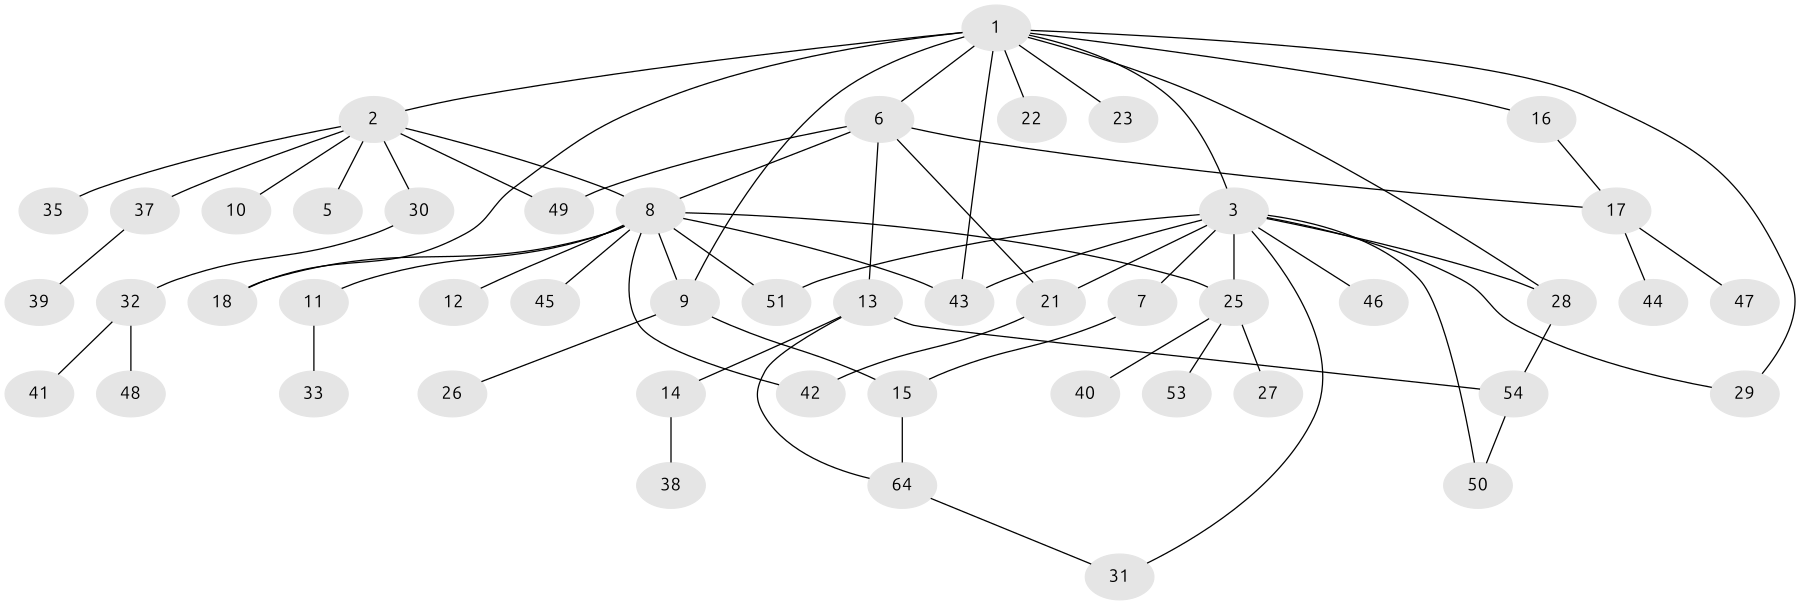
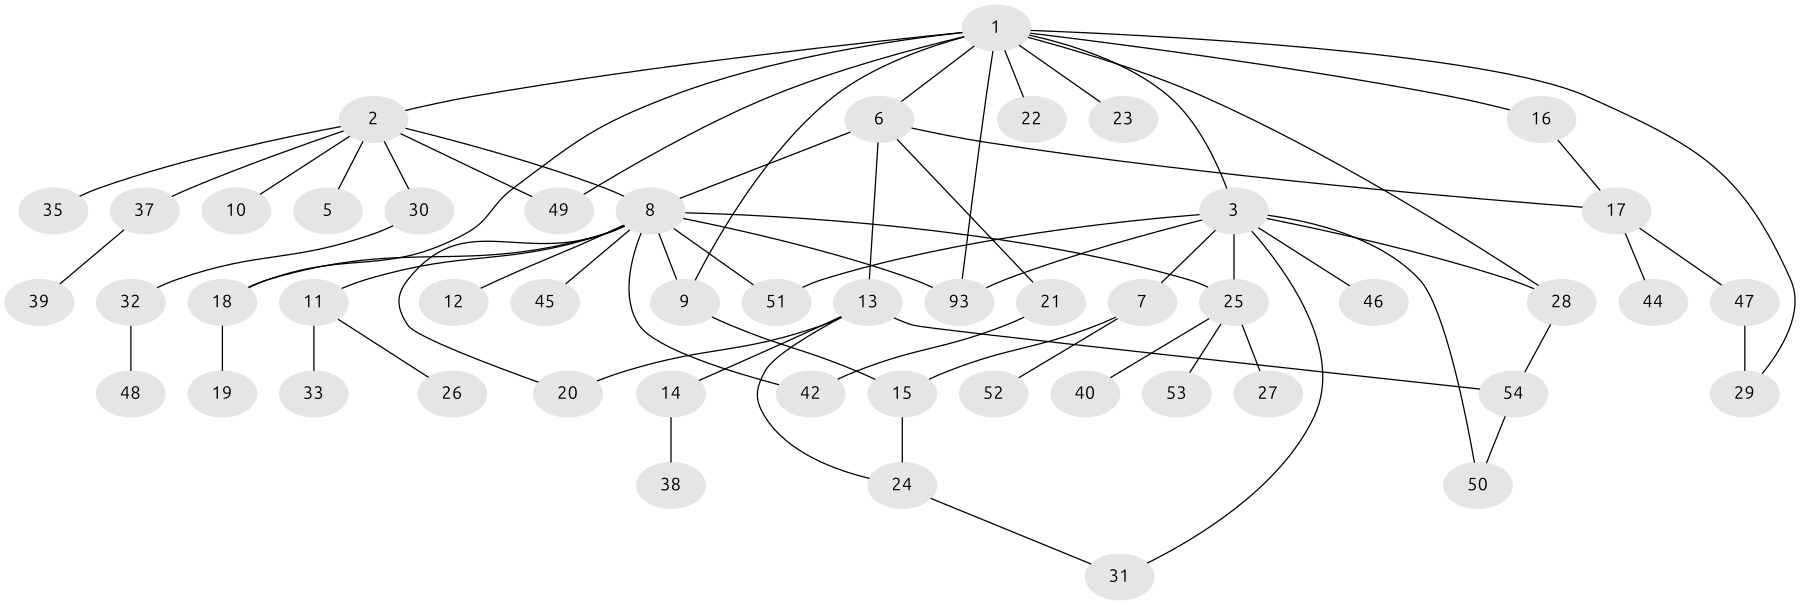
edge "6" -- "49": now "1" -- "49"
edge "3" -- "21": removed
node "43": label "43" -> "93"
edge "3" -- "29": now "47" -- "29"
edge "9" -- "26": now "11" -- "26"
node "41": removed
node "19": added
node "20": added
node "52": added
node "64": label "64" -> "24"
